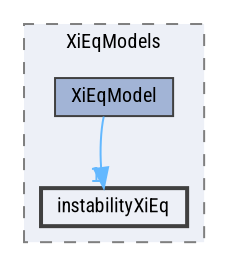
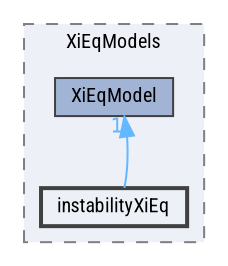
edge "XiEqModel" -> "instabilityXiEq": reversed
